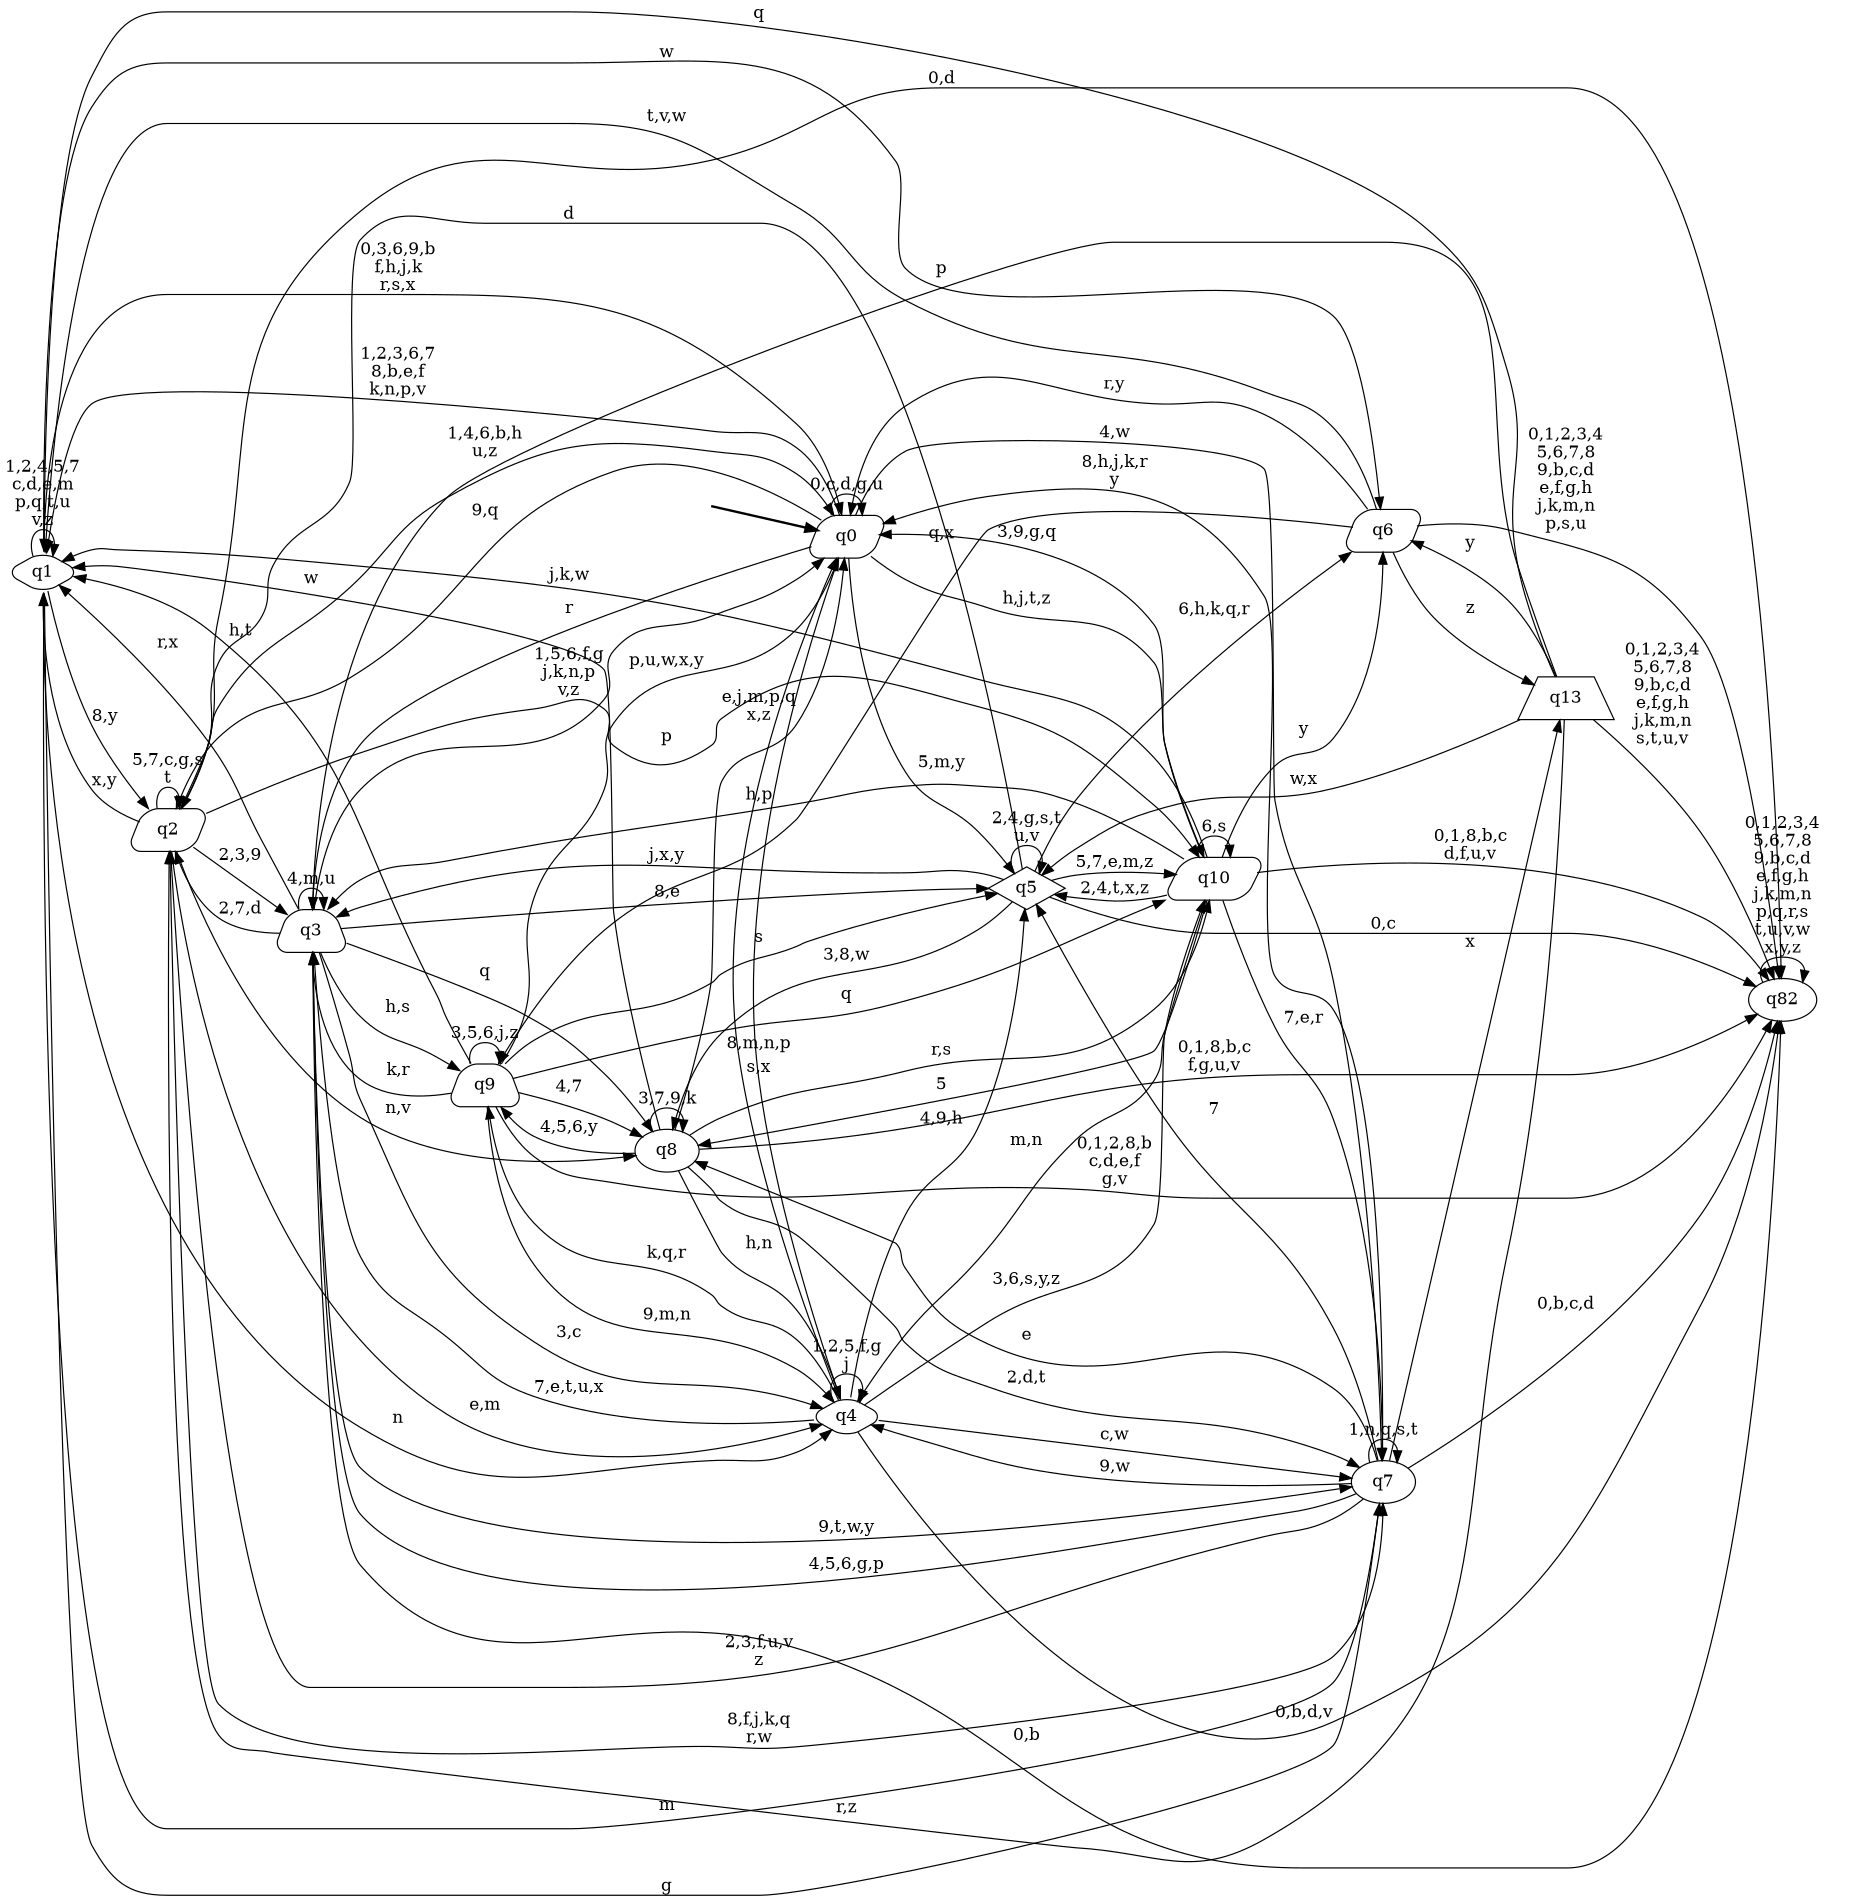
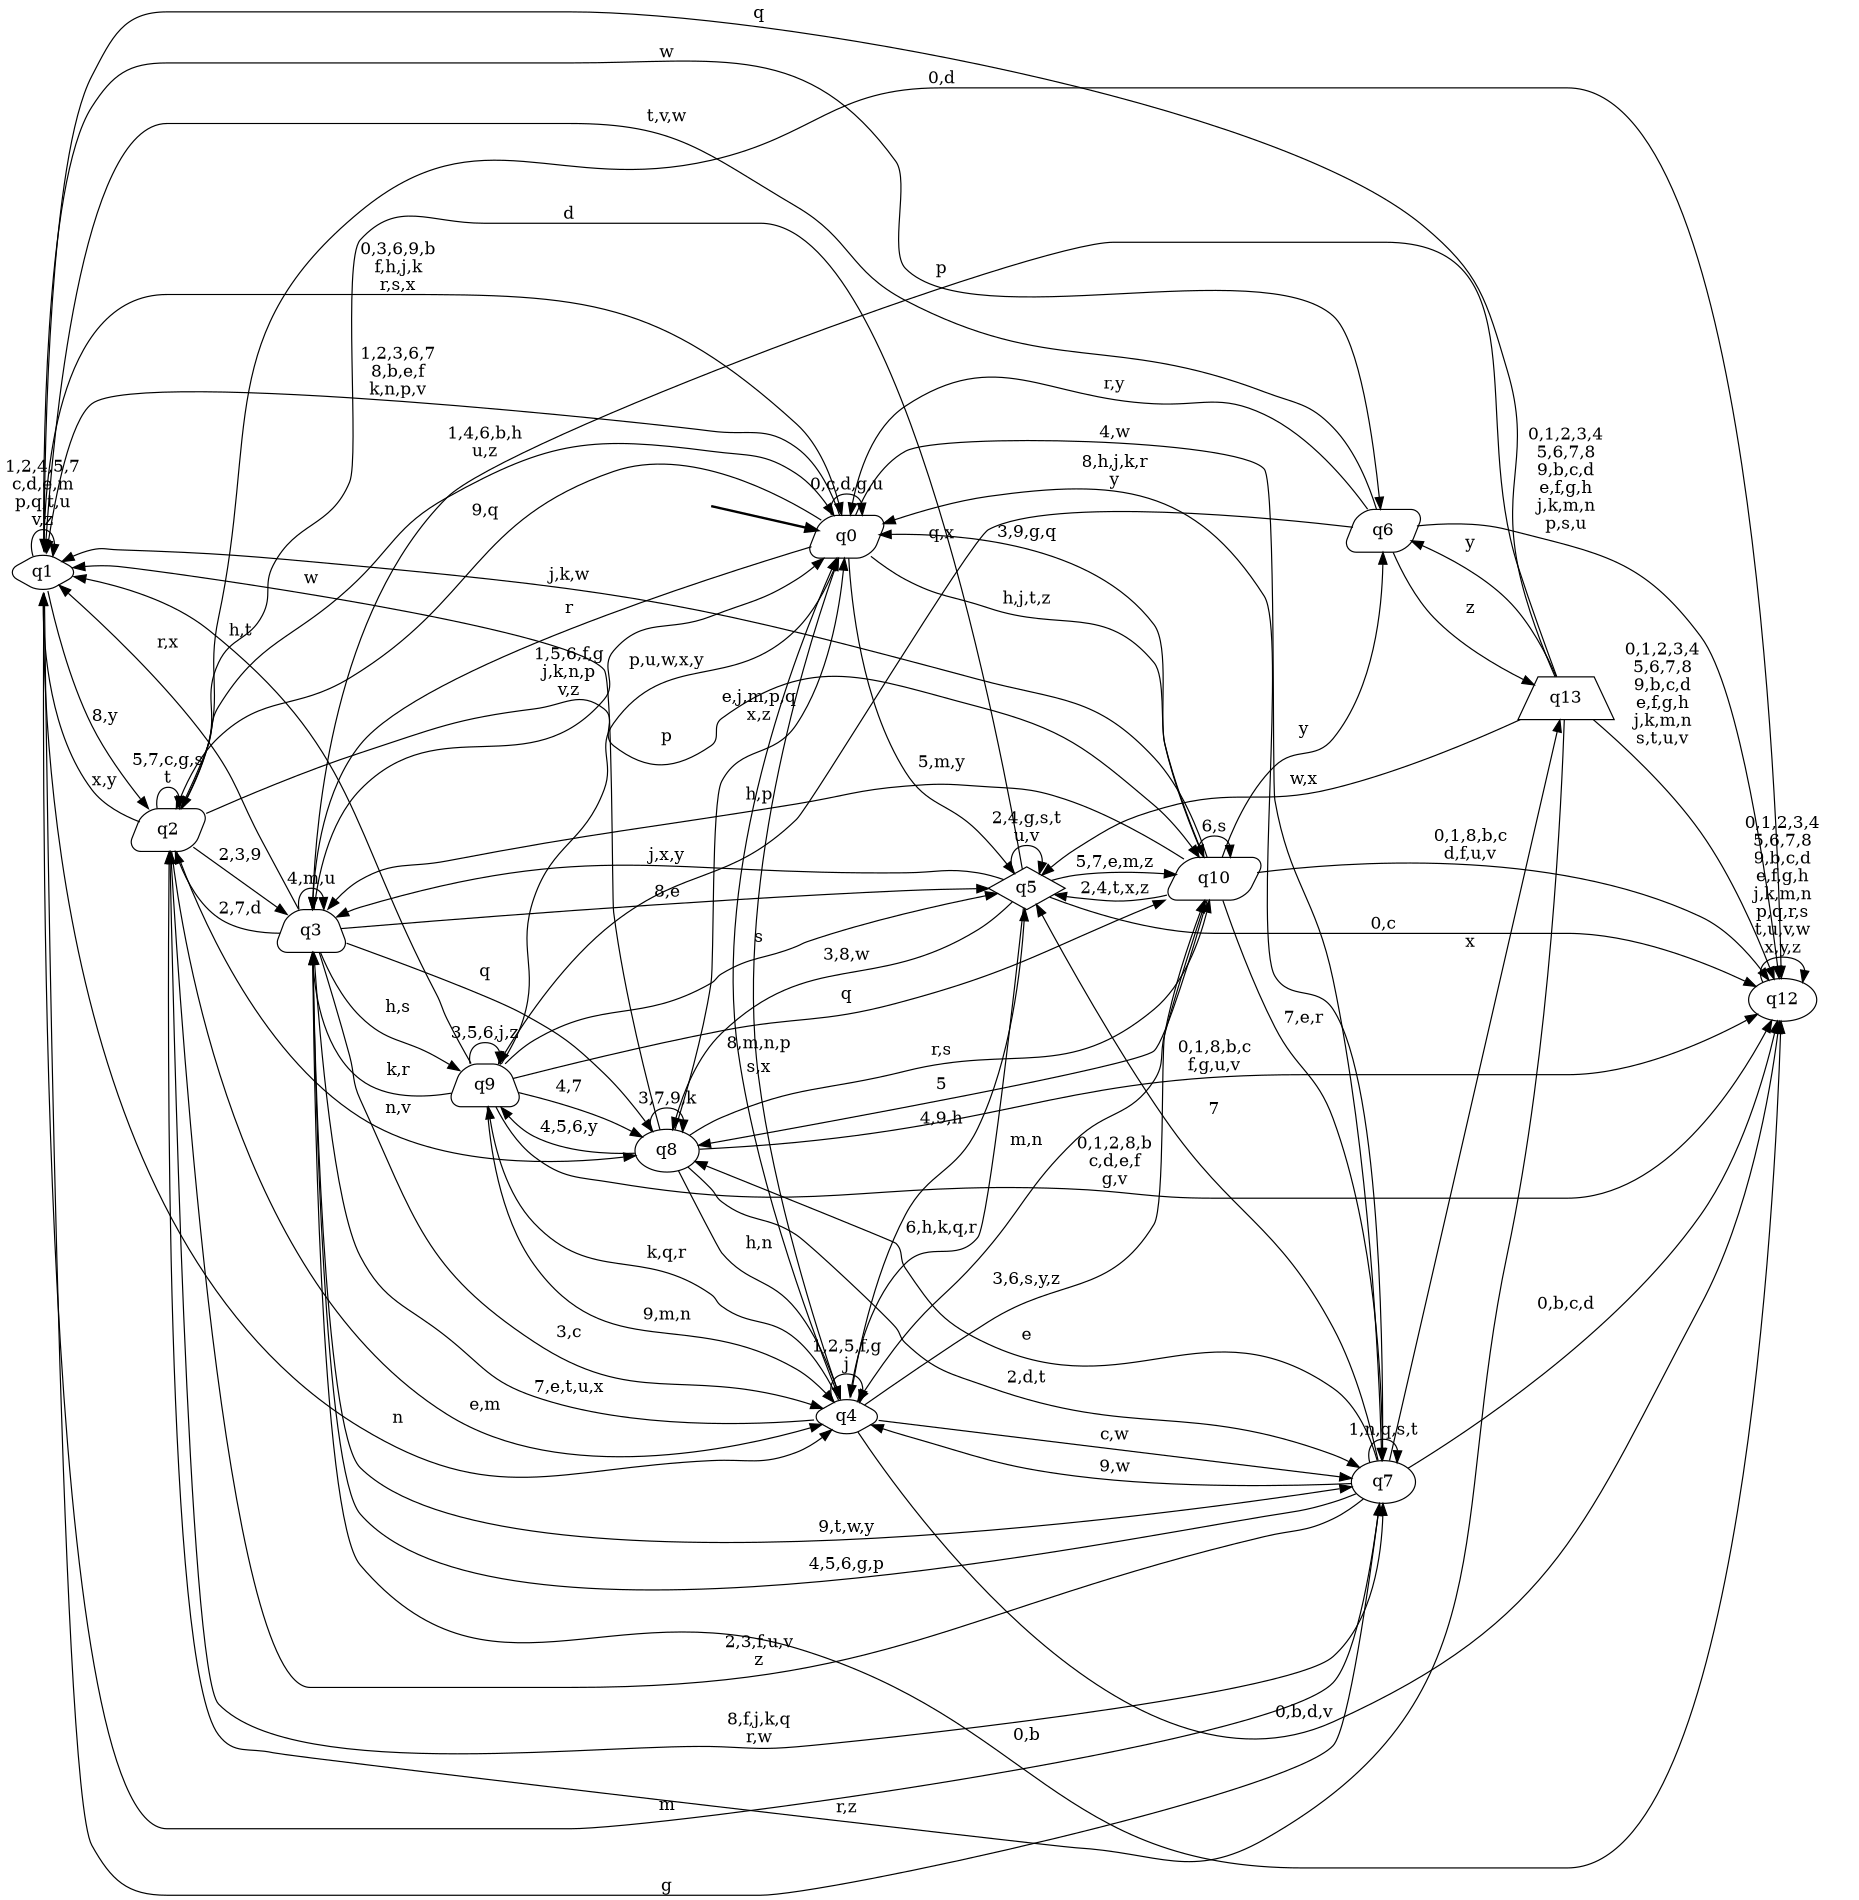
edge "q5" -> "q6": now "q5" -> "q4"
node "q82": label "q82" -> "q12"
